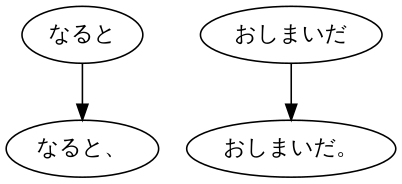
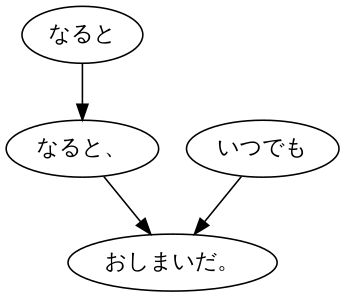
node "おしまいだ": label "おしまいだ" -> "いつでも"
edge "なると、" -> "おしまいだ。": added
